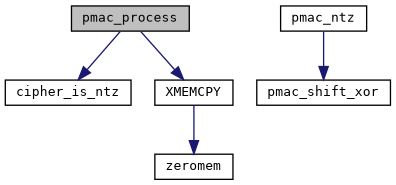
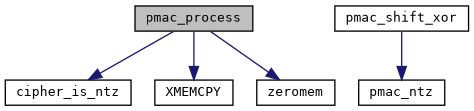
edge "pmac_ntz" -> "pmac_shift_xor": reversed
edge "XMEMCPY" -> "zeromem": now "pmac_process" -> "zeromem"
